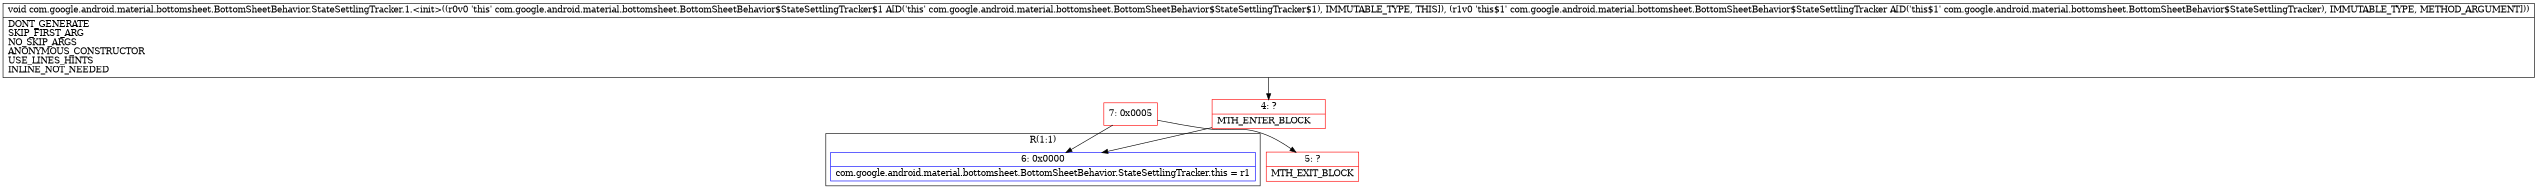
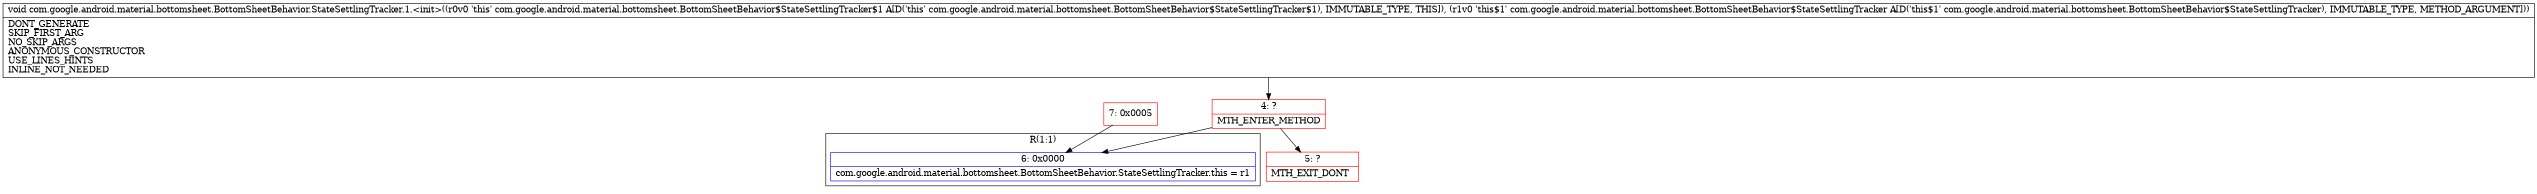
node "4: ?": text "MTH_ENTER_BLOCK" -> "MTH_ENTER_METHOD"
edge "7: 0x0005" -> "5: ?": now "4: ?" -> "5: ?"
node "5: ?": text "MTH_EXIT_BLOCK" -> "MTH_EXIT_DONT"
